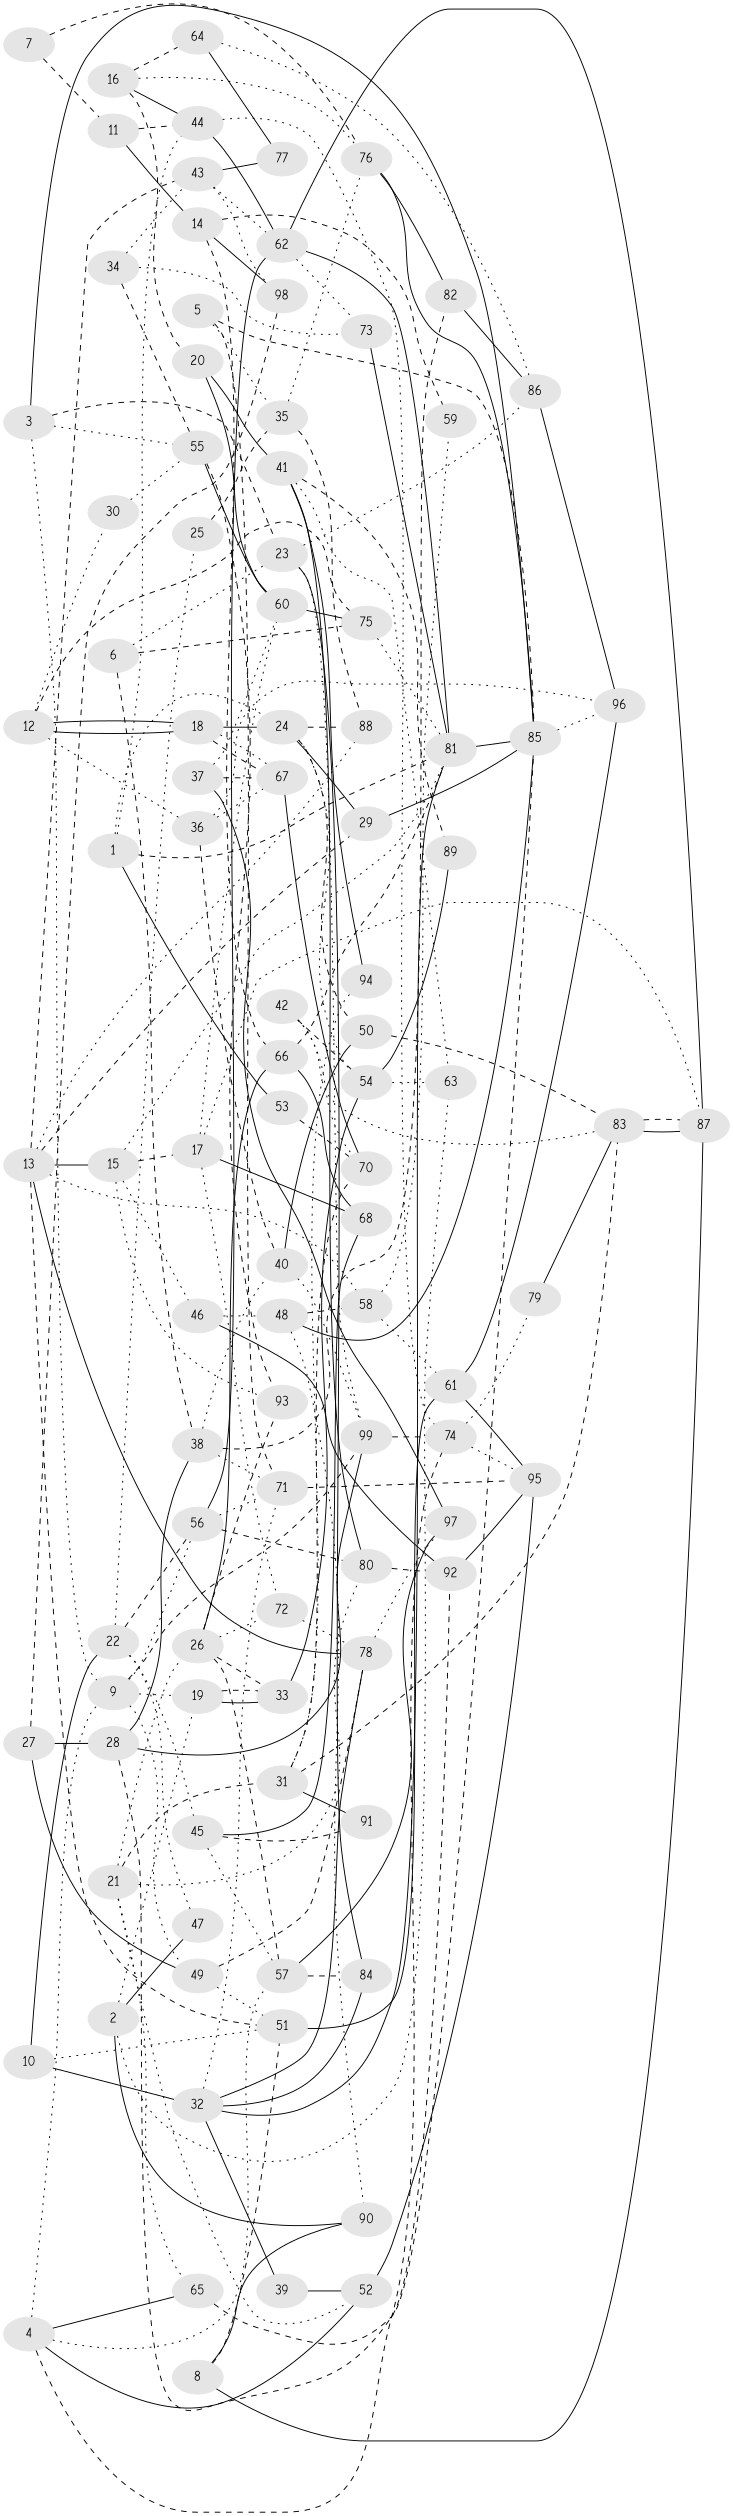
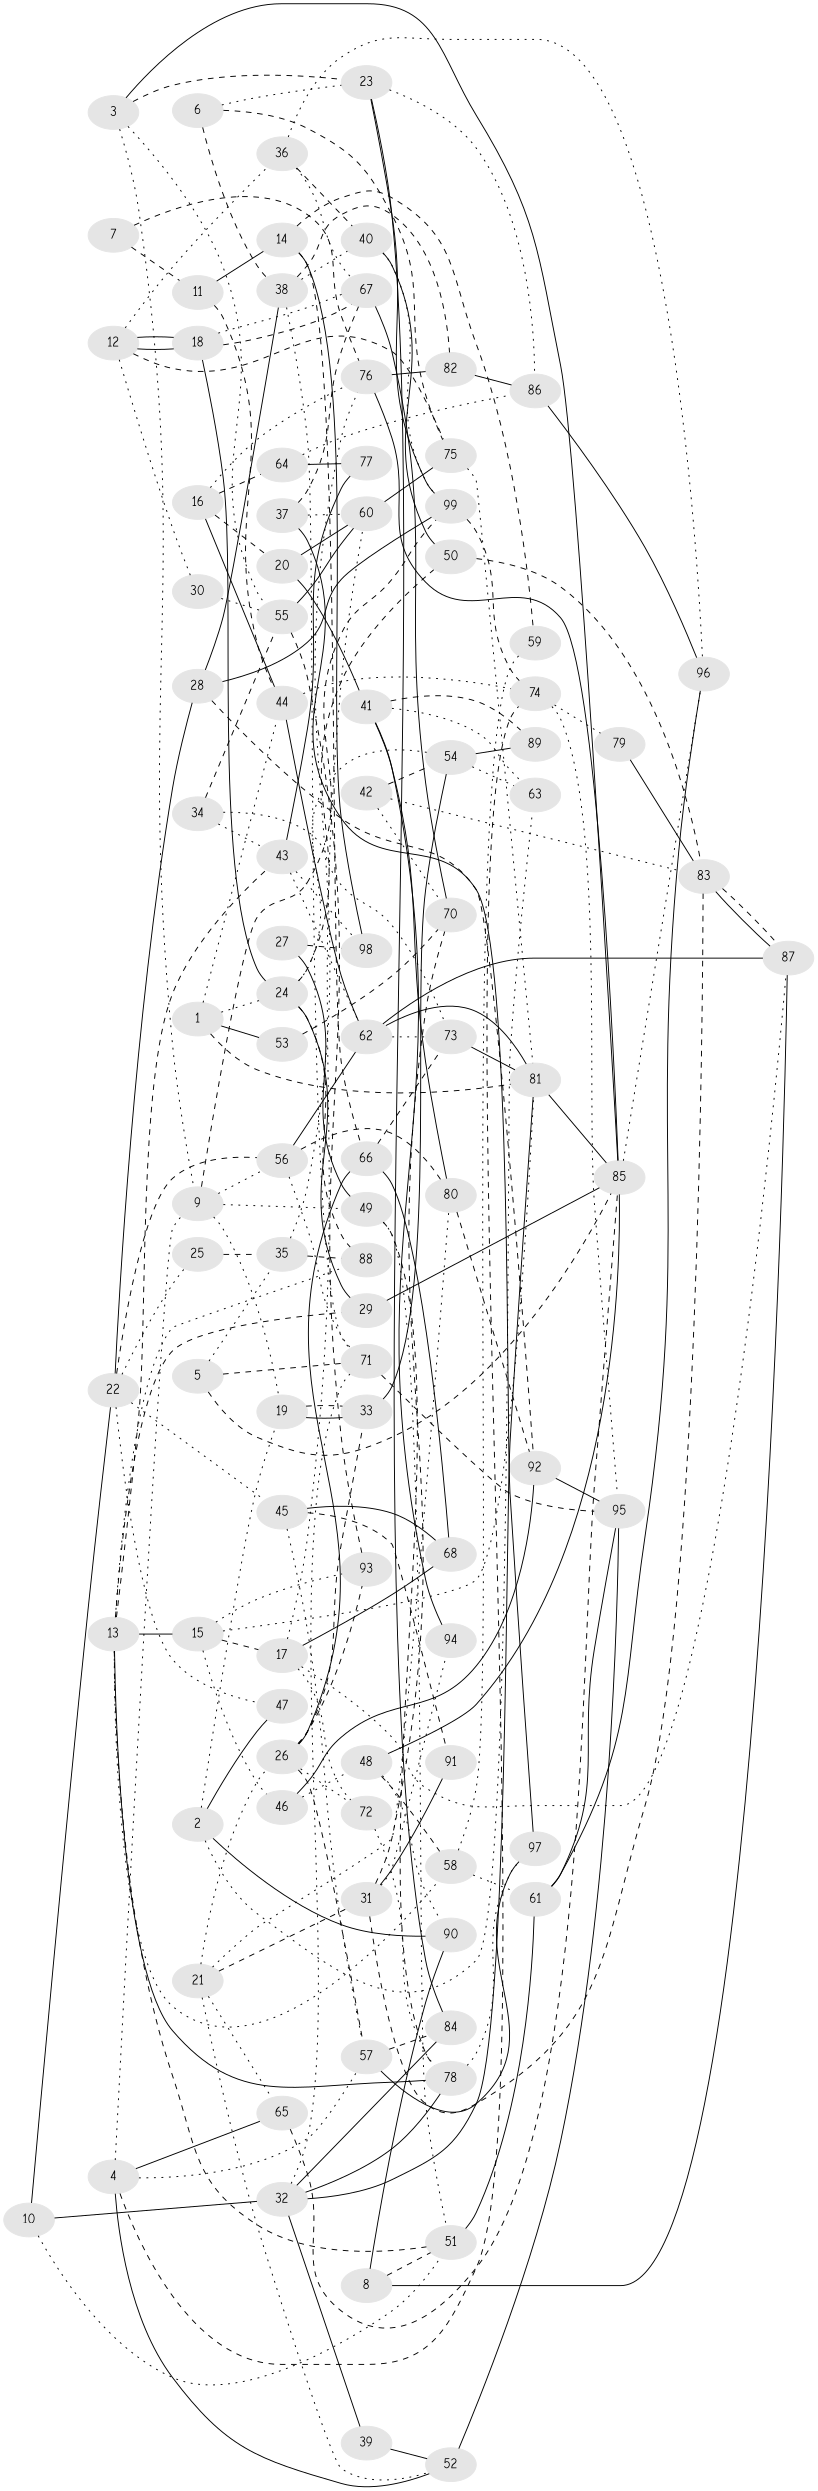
edge "81" -- "66": now "73" -- "66"
edge "23" -- "99": style dotted -> solid
edge "27" -- "28": now "22" -- "28"
